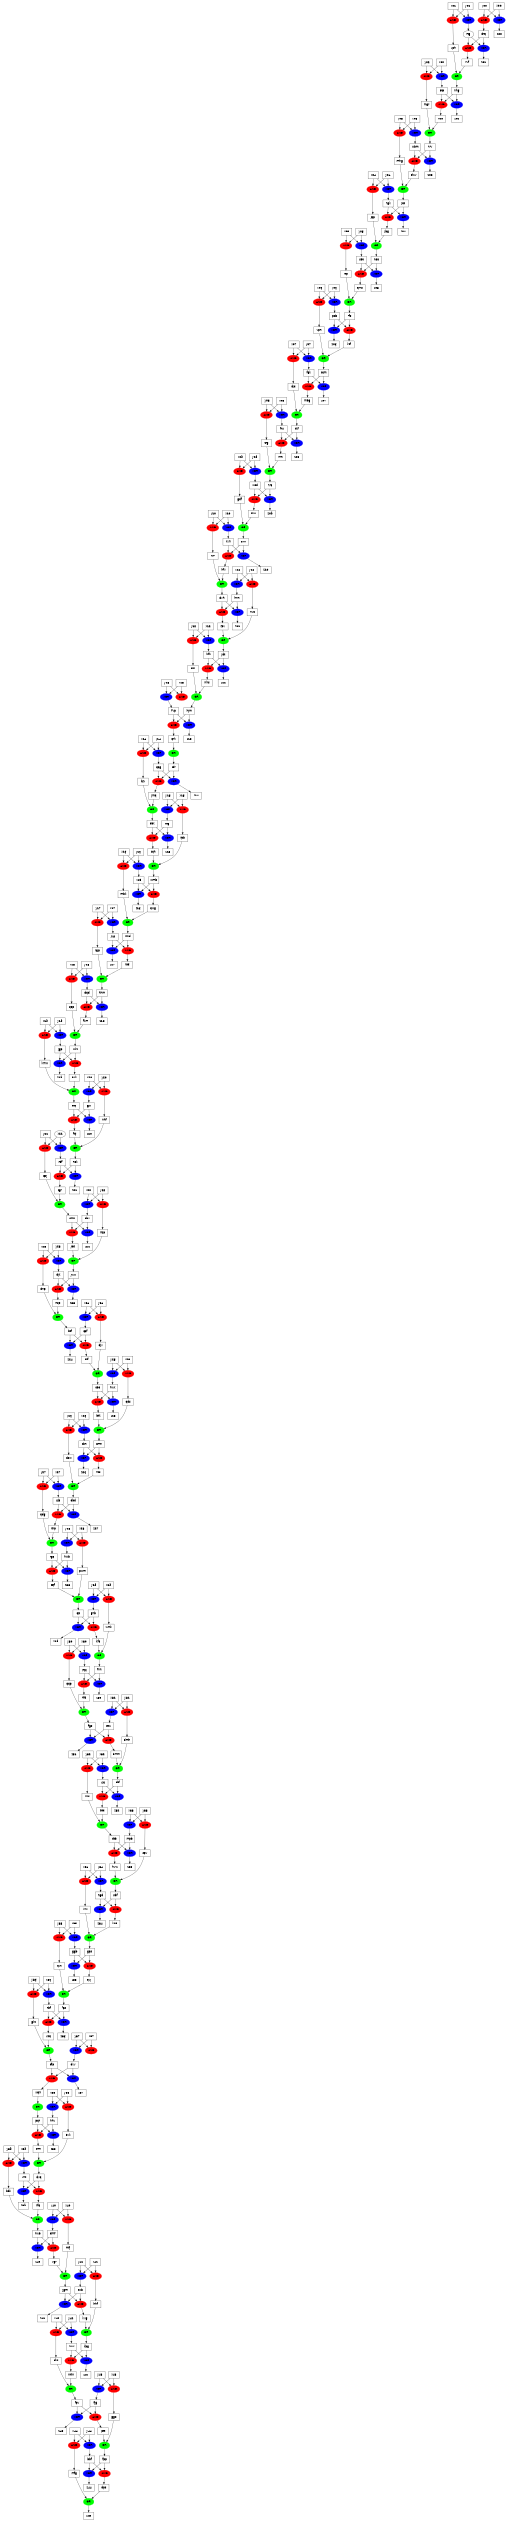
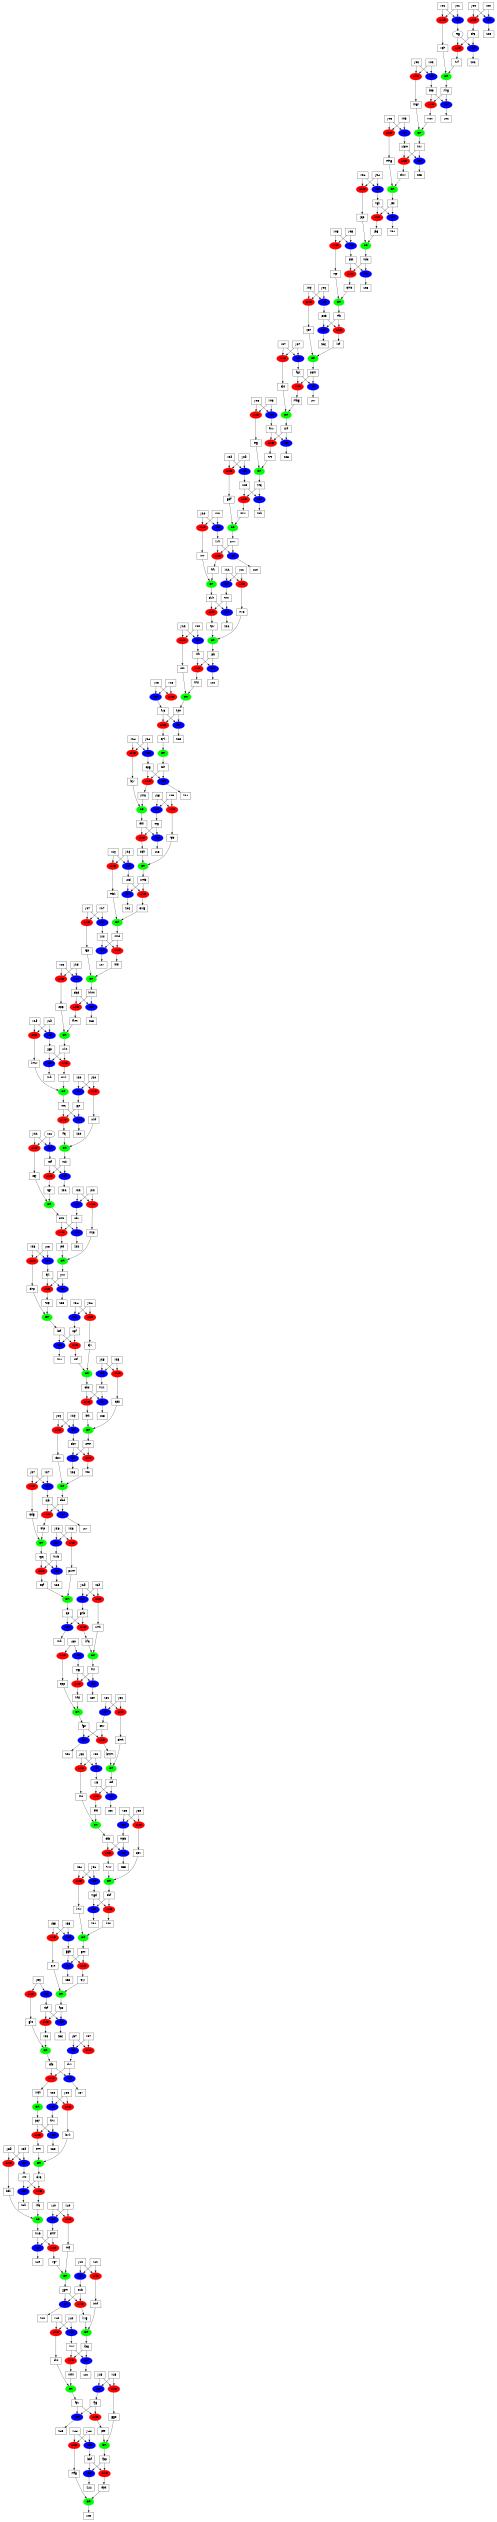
node "x30": removed
node "x36": removed
